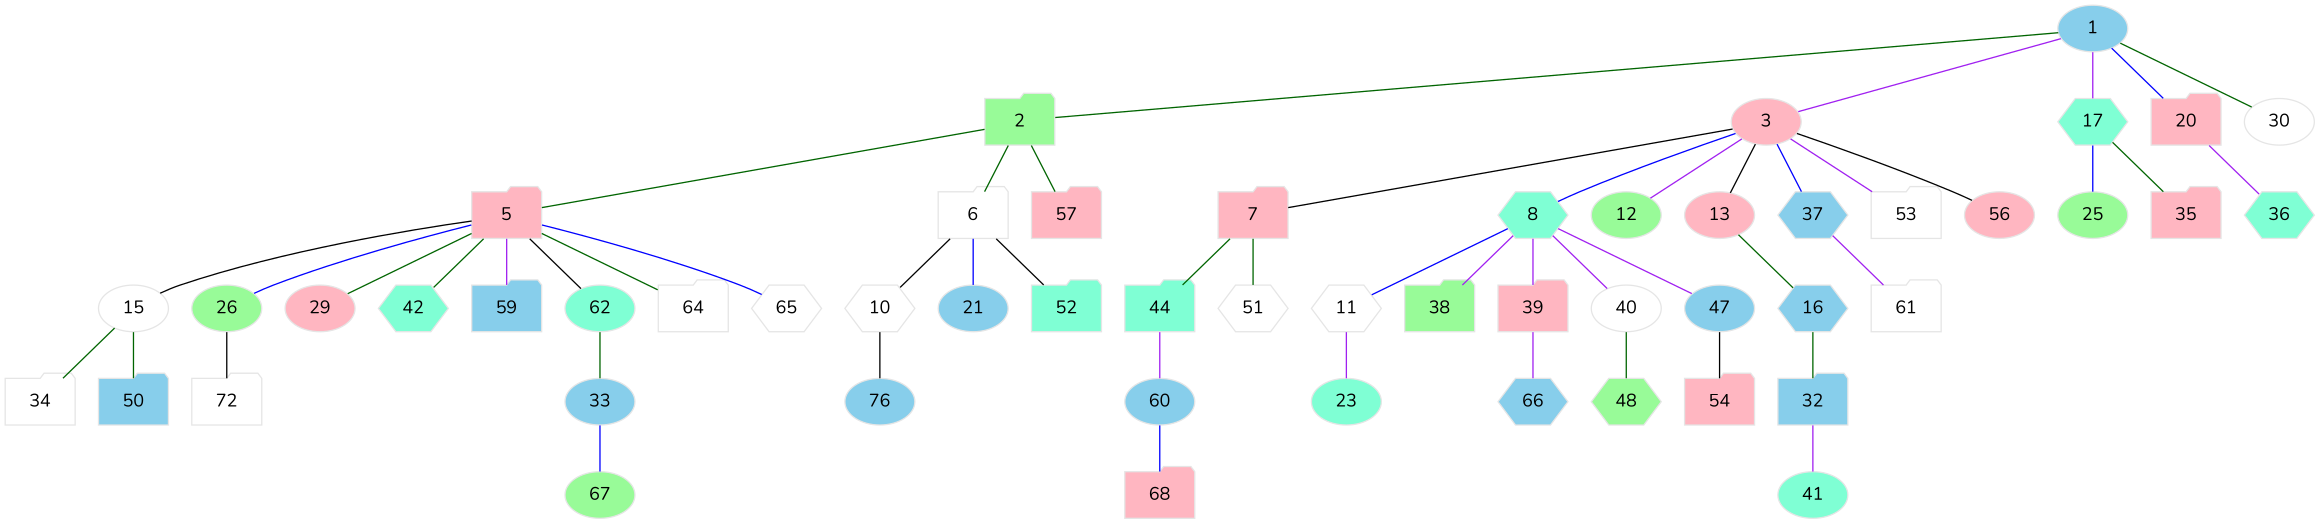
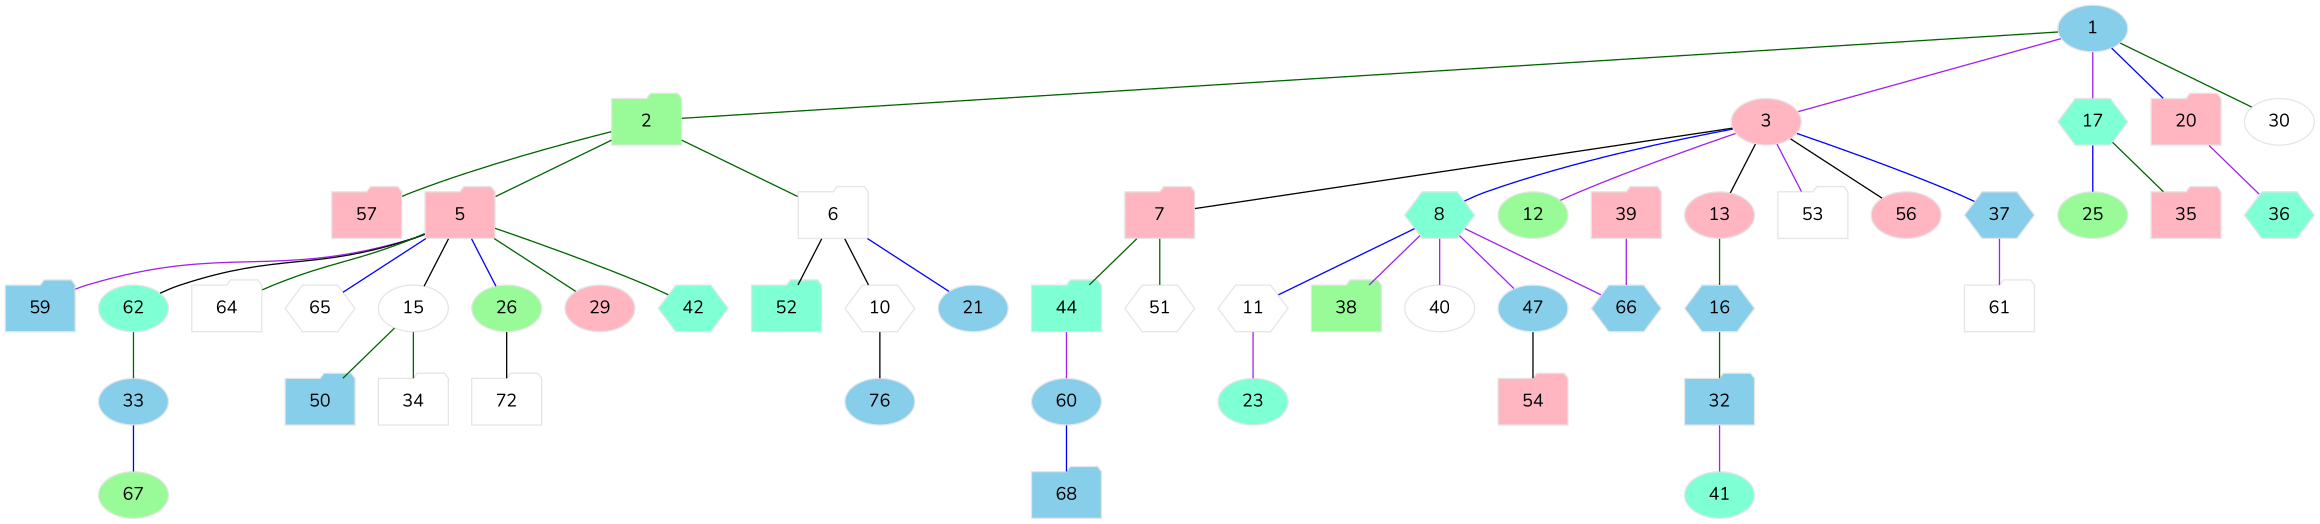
edge "8" -- "39": now "8" -- "66"
node "48": removed
node "68": fillcolor lightpink -> skyblue
